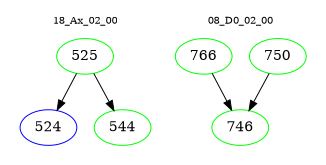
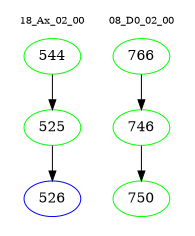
edge "525" -> "544": reversed
edge "750" -> "746": reversed
node "524": label "524" -> "526"
